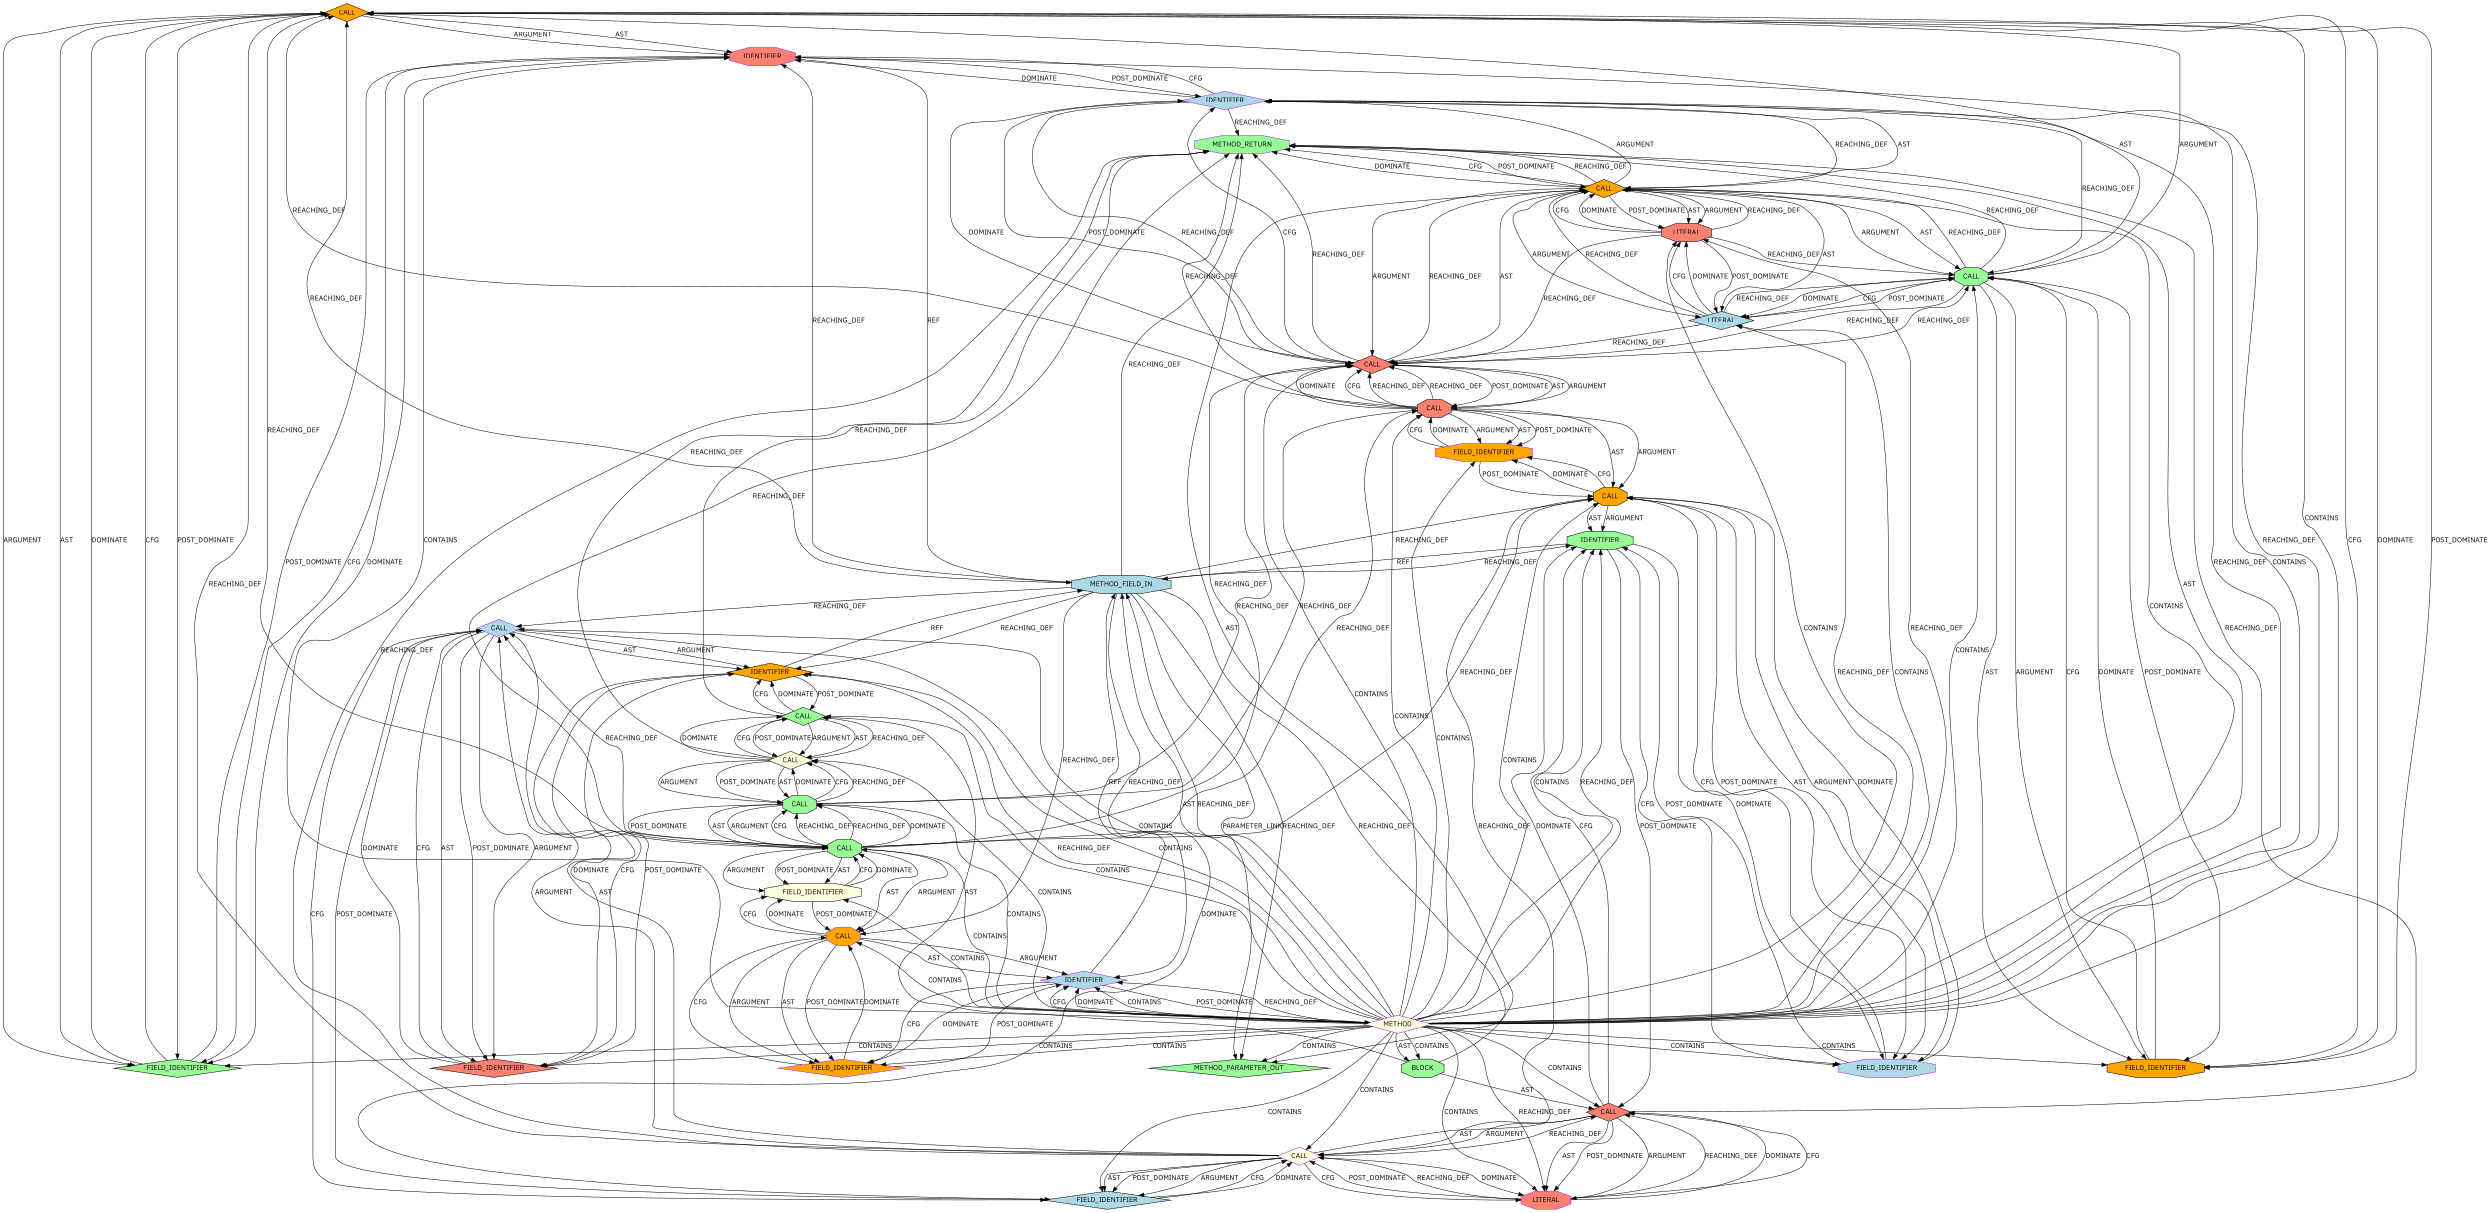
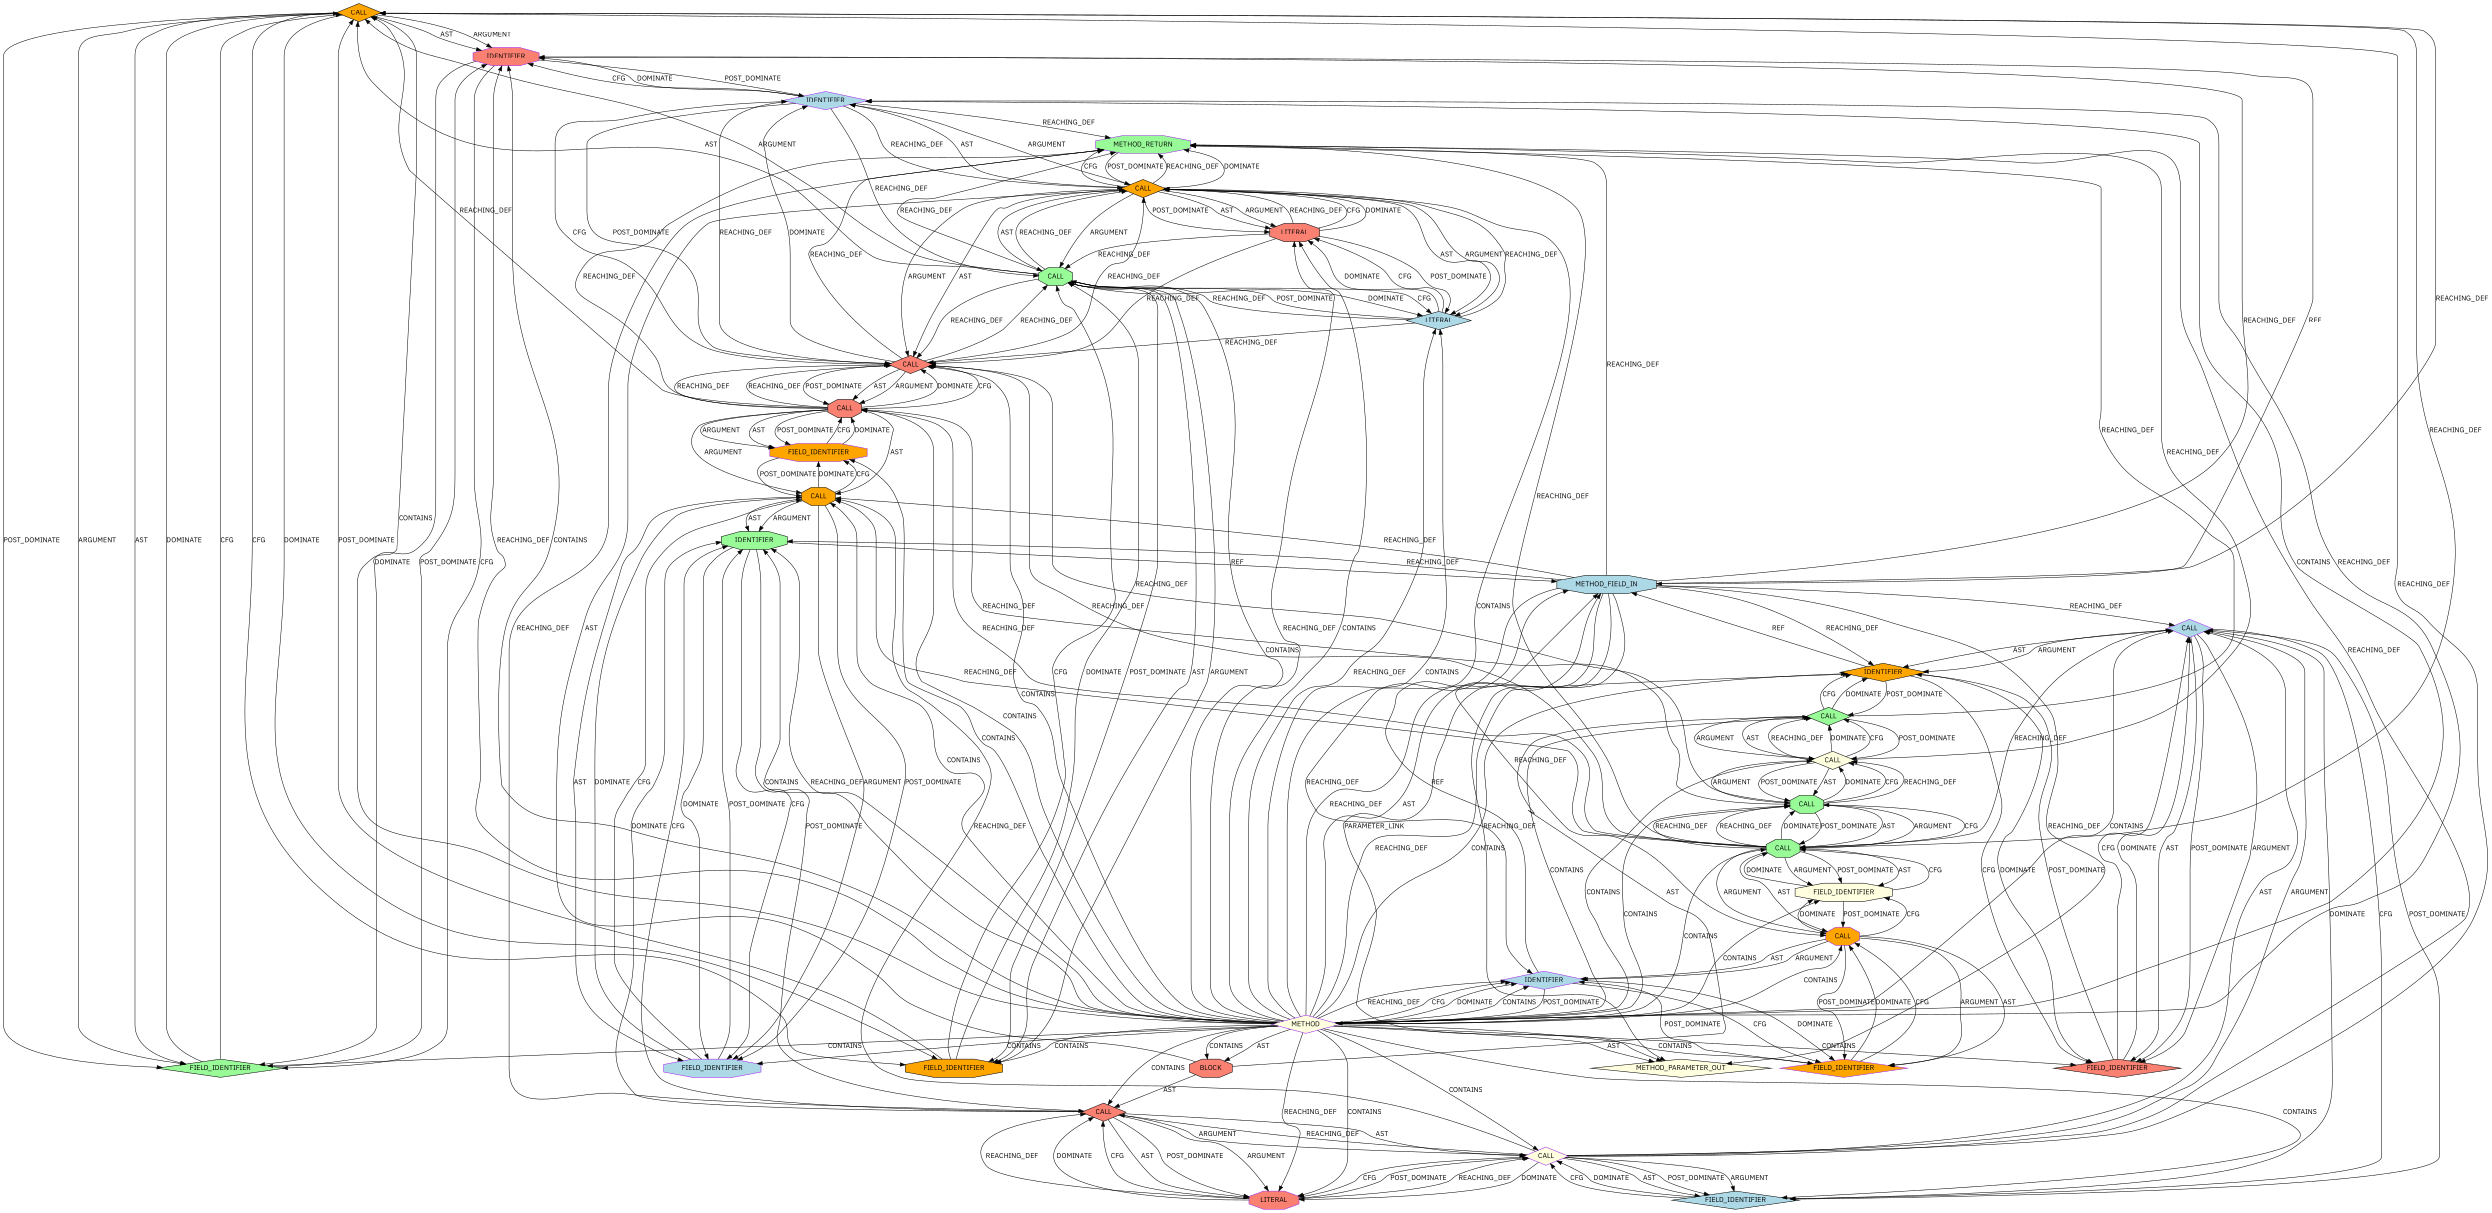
edge "METHOD" -> "METHOD_RETURN": removed, label "AST"
edge "METHOD" -> "METHOD_PARAMETER_OUT": label "CONTAINS" -> "AST"
node "METHOD_PARAMETER_OUT": fillcolor palegreen -> lightyellow
node "BLOCK": fillcolor palegreen -> salmon
